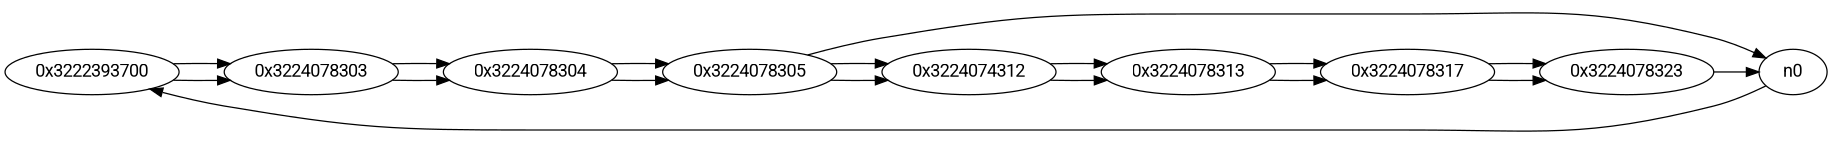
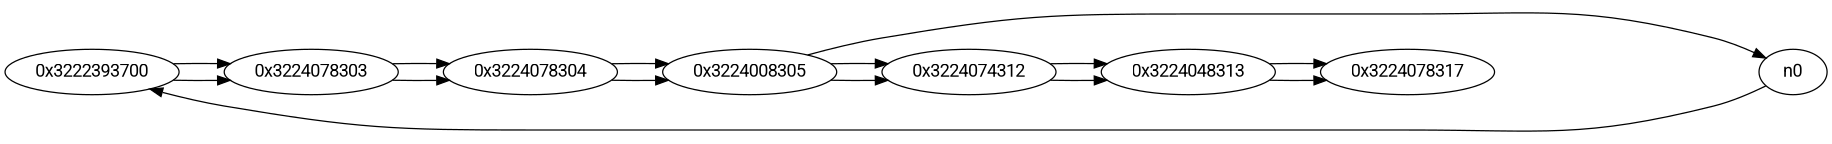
node "0x3224078305": label "0x3224078305" -> "0x3224008305"
node "0x3224078313": label "0x3224078313" -> "0x3224048313"
node "0x3224078323": removed
